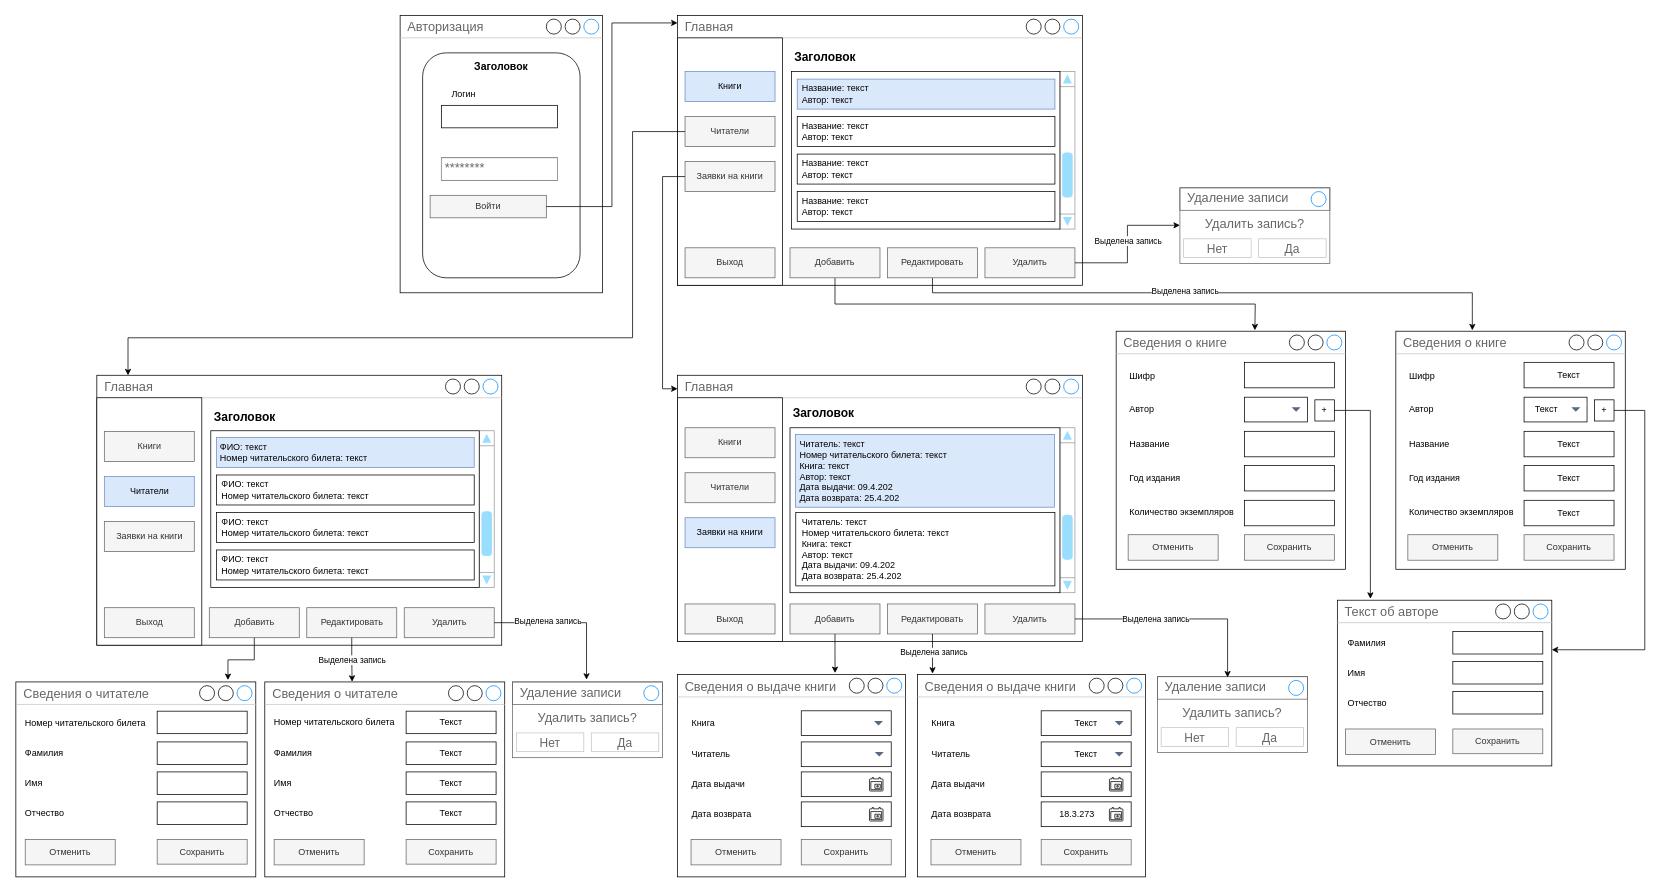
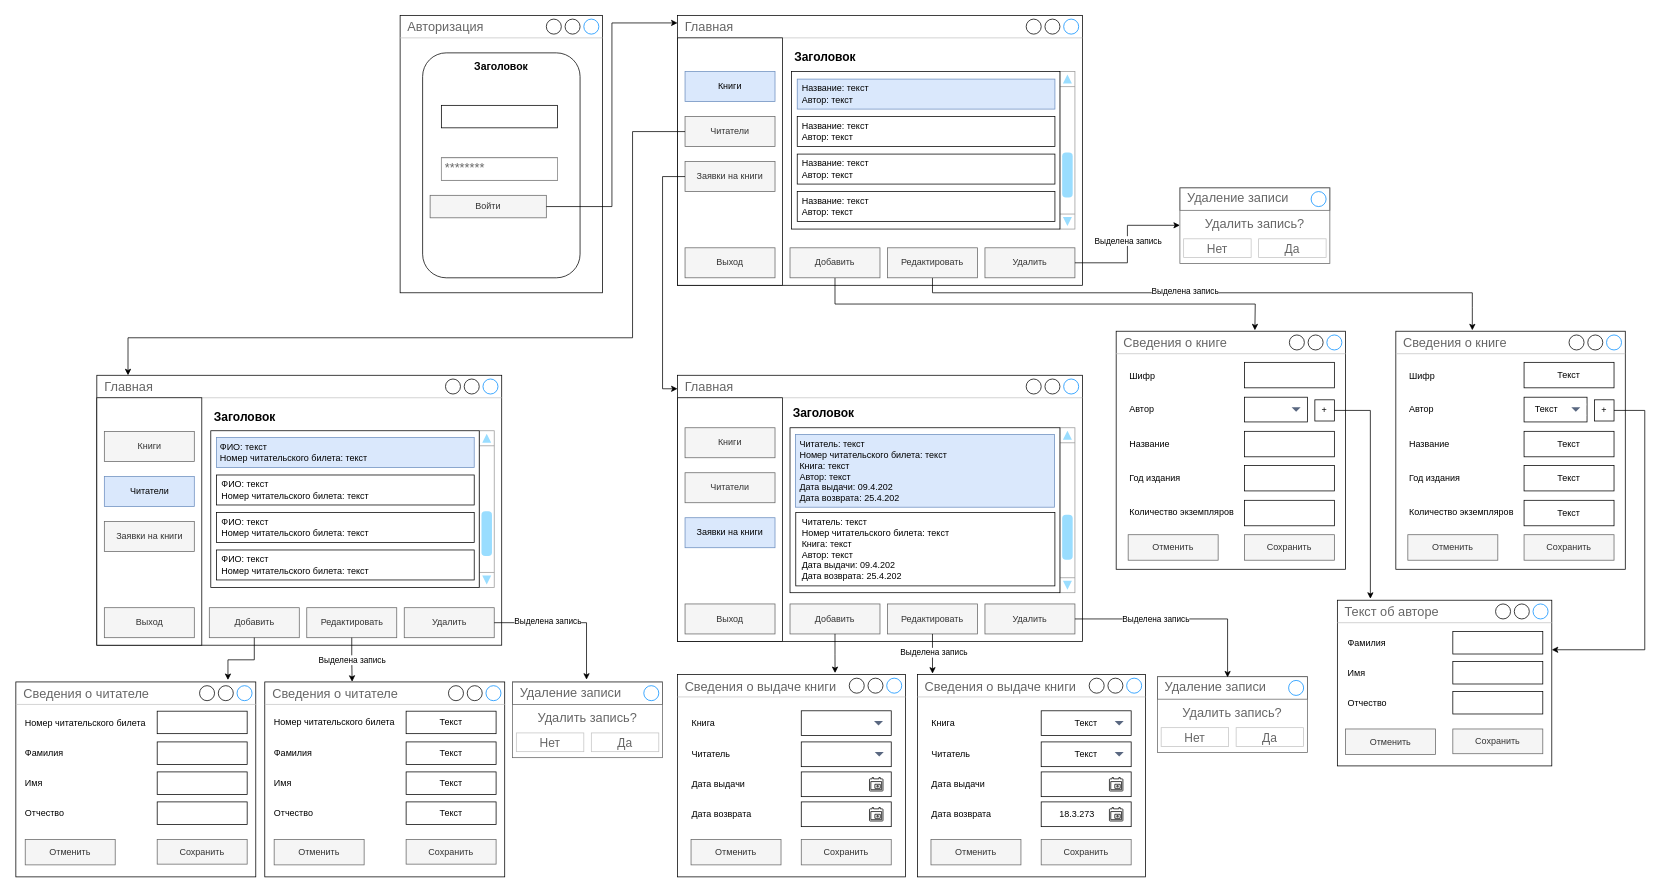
node "Логин": removed
